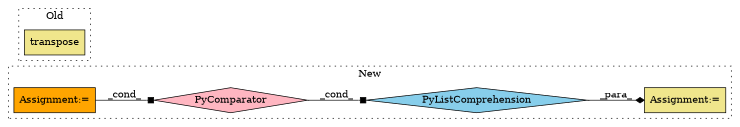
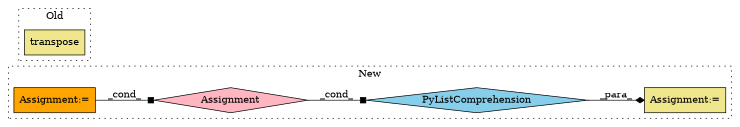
node "PyComparator": label "PyComparator" -> "Assignment"
